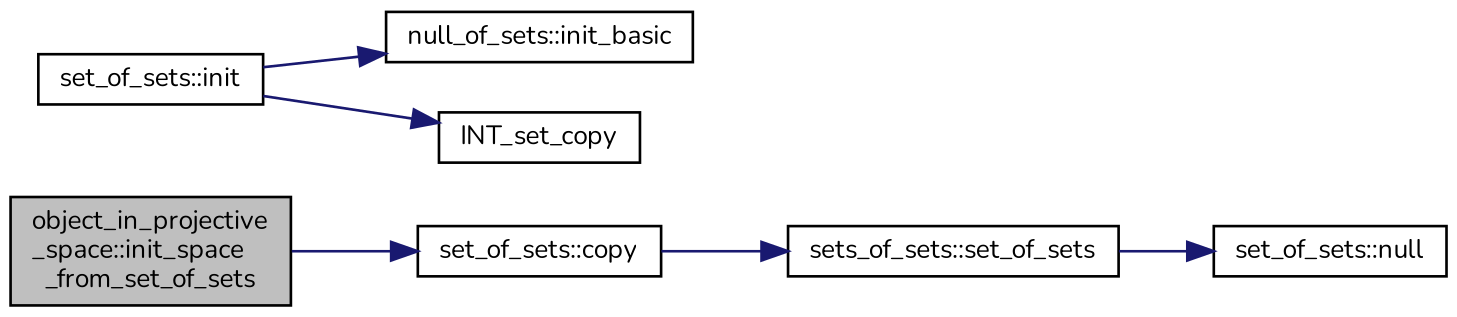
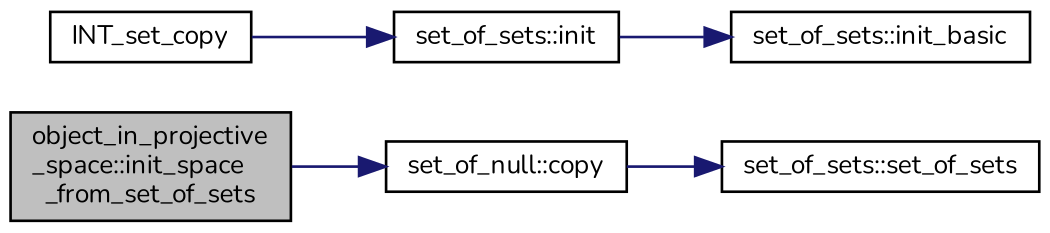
node "null_of_sets::init_basic": label "null_of_sets::init_basic" -> "set_of_sets::init_basic"
edge "set_of_sets::init" -> "INT_set_copy": reversed
node "set_of_sets::copy": label "set_of_sets::copy" -> "set_of_null::copy"
node "sets_of_sets::set_of_sets": label "sets_of_sets::set_of_sets" -> "set_of_sets::set_of_sets"
node "set_of_sets::null": removed
